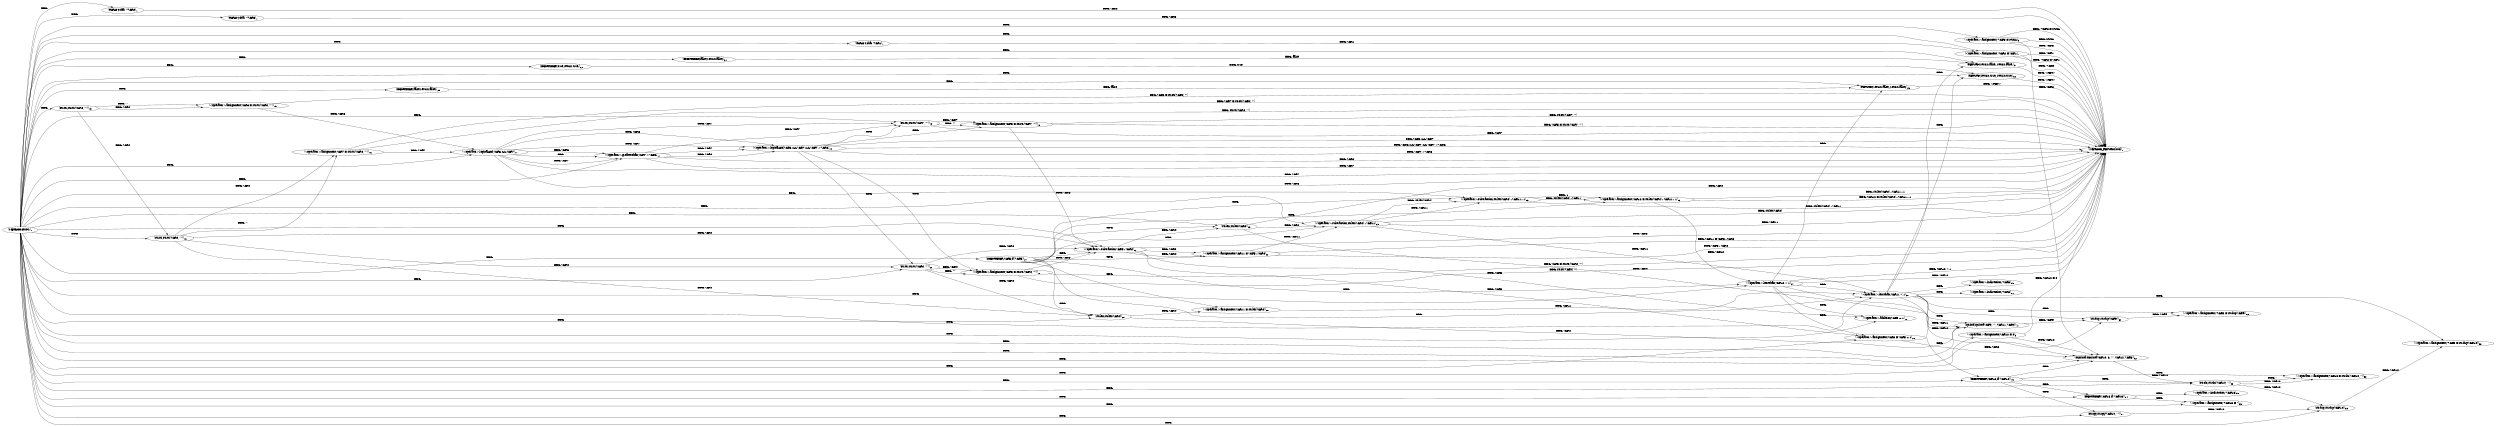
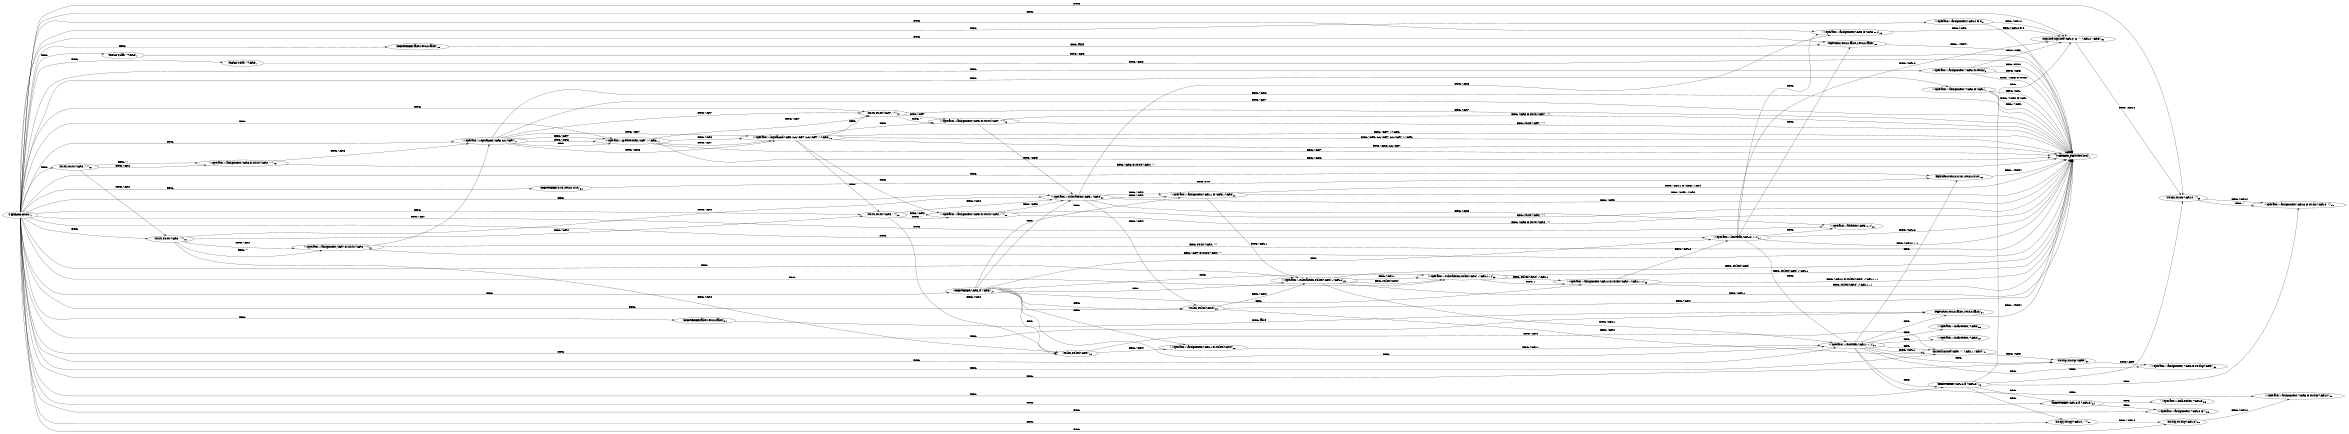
node "(PARAM,char *VAR1)": removed
edge "(strchr,strchr(VAR10, ''))" -> "(strdup,strdup(VAR10))": removed, label "DDG: VAR10"
